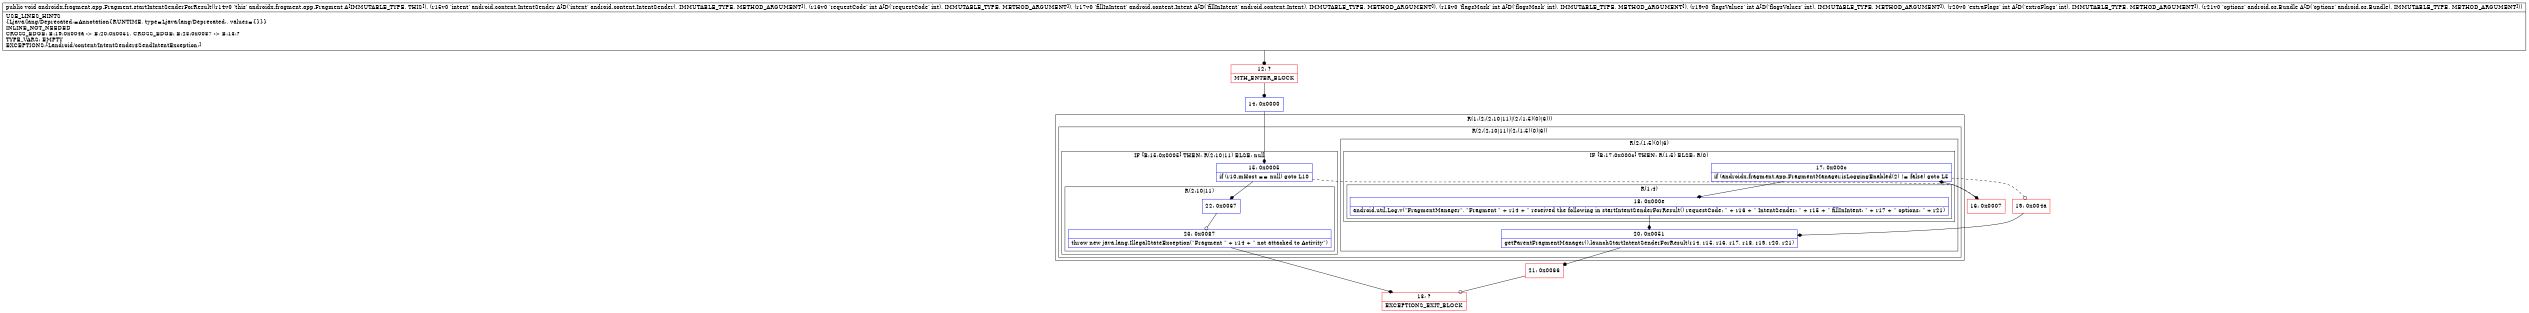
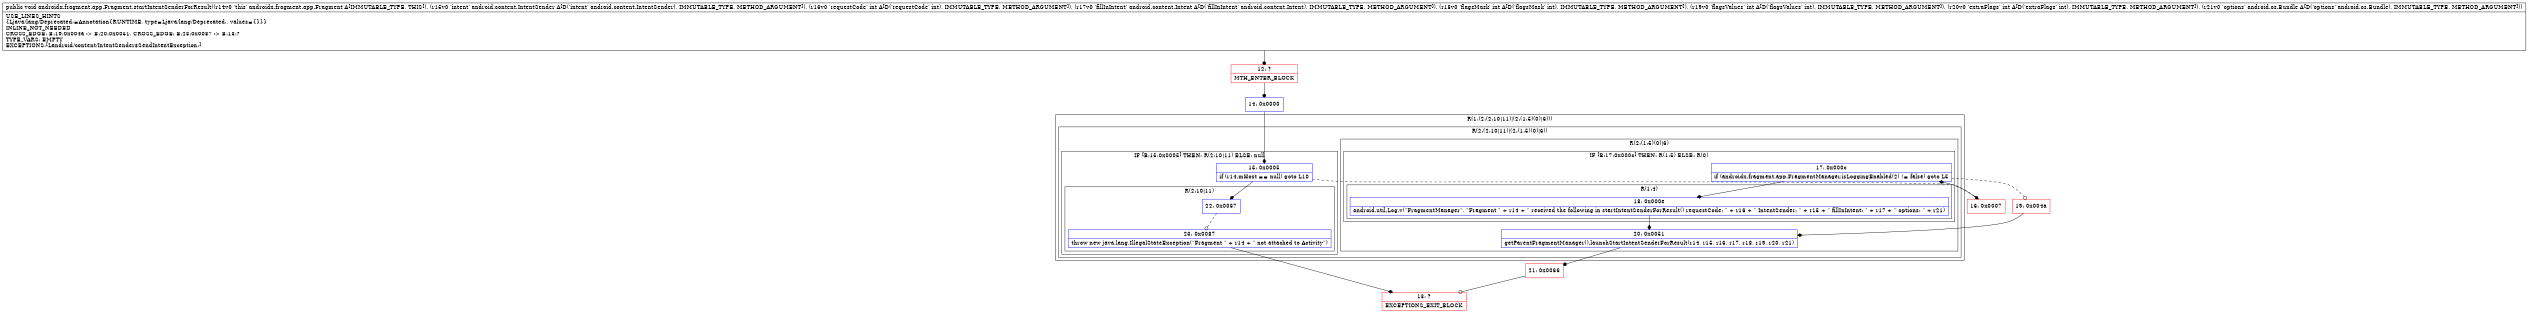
node "15: 0x0005": text "if (r10.mHost == null) goto L10" -> "if (r14.mHost == null) goto L10"
edge "22: 0x0067" -> "23: 0x0087": style solid -> dashed
